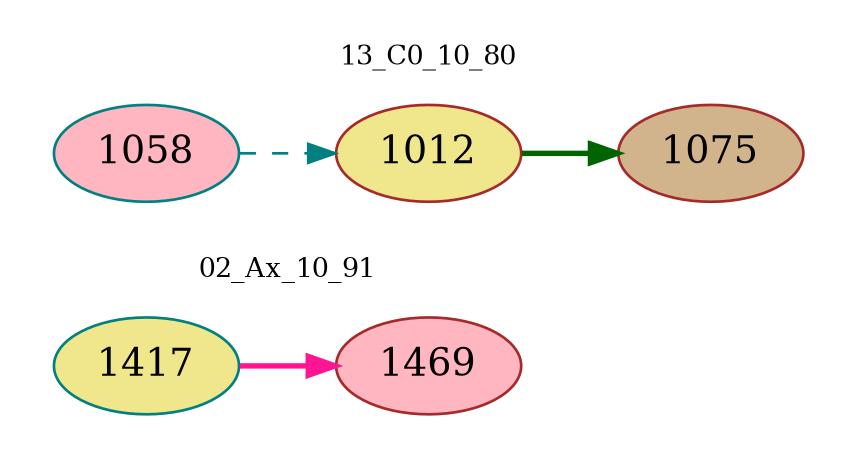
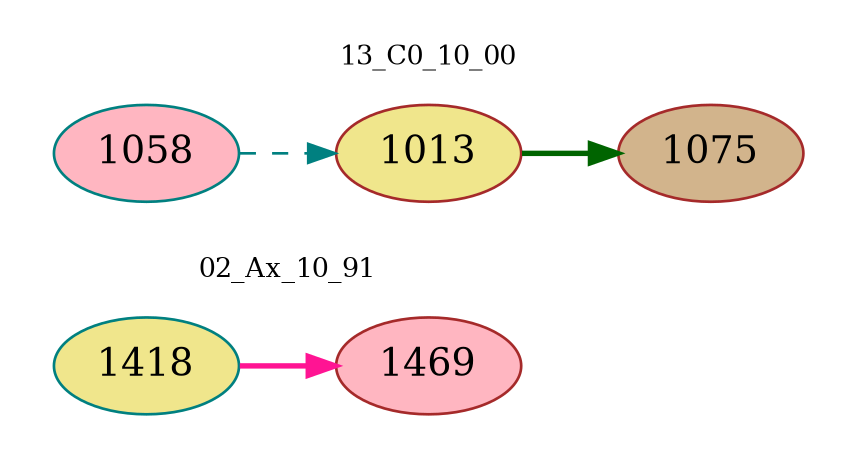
cluster "13_C0_10_80": label "13_C0_10_80" -> "13_C0_10_00"
node "1012": label "1012" -> "1013"
node "1417": label "1417" -> "1418"
